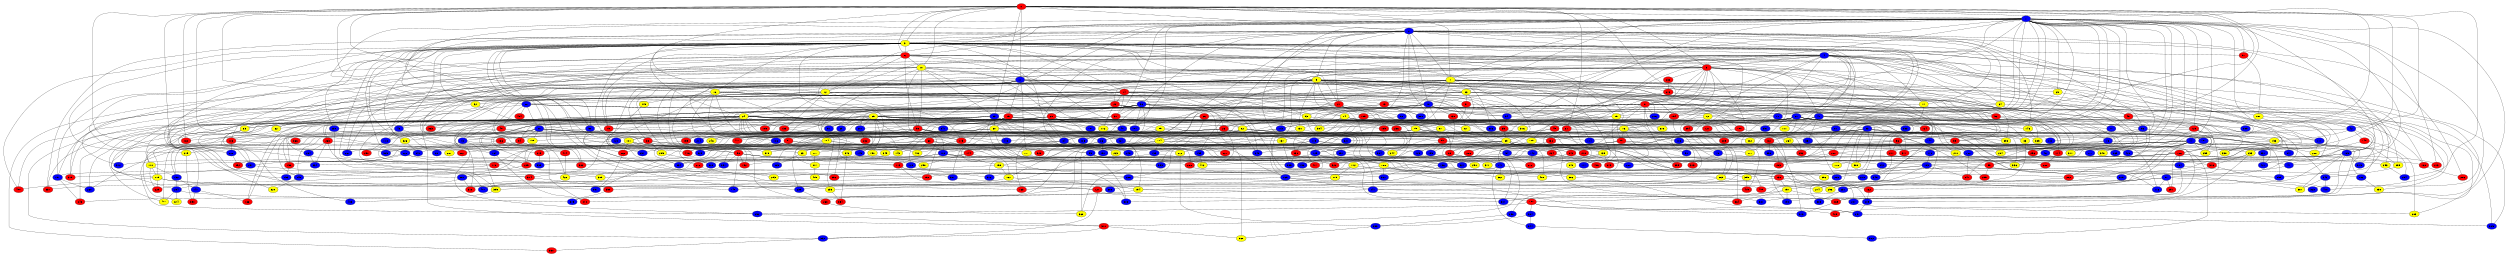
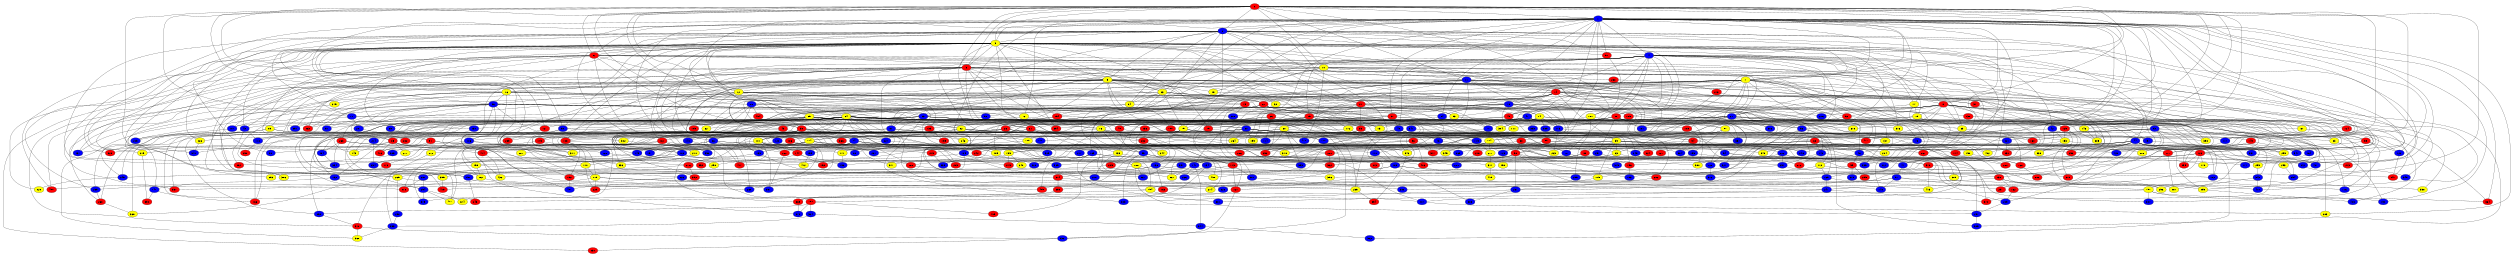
edge "63" -- "309": added
node "413": added
